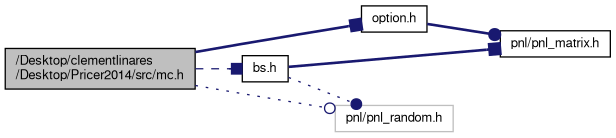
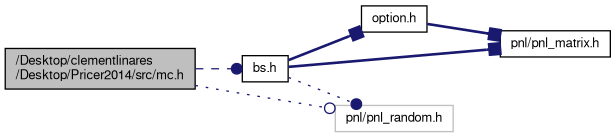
edge "option.h" -> "pnl/pnl_matrix.h": arrowhead dot -> box
edge "/Desktop/clementlinares /Desktop/Pricer2014/src/mc.h" -> "option.h": now "bs.h" -> "option.h"
edge "/Desktop/clementlinares /Desktop/Pricer2014/src/mc.h" -> "bs.h": arrowhead box -> dot
